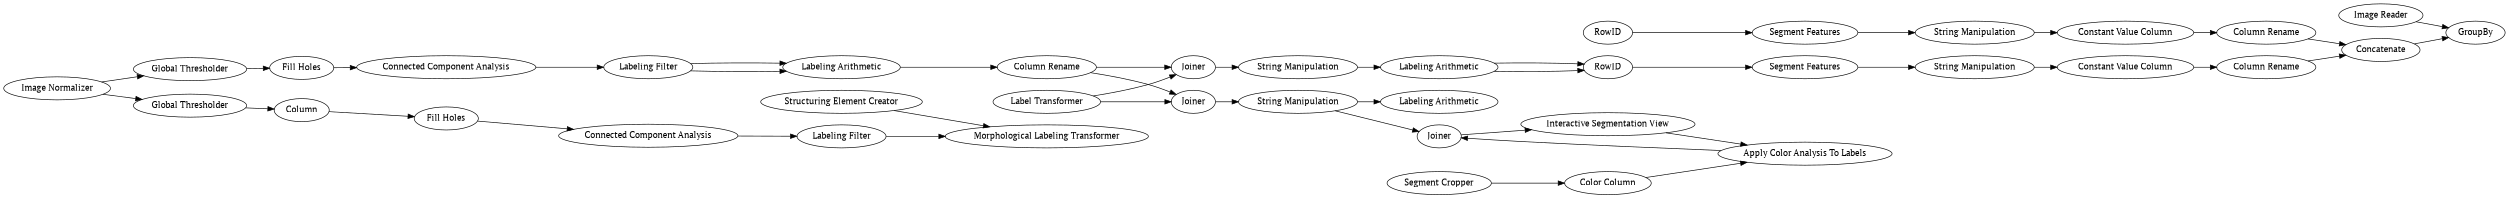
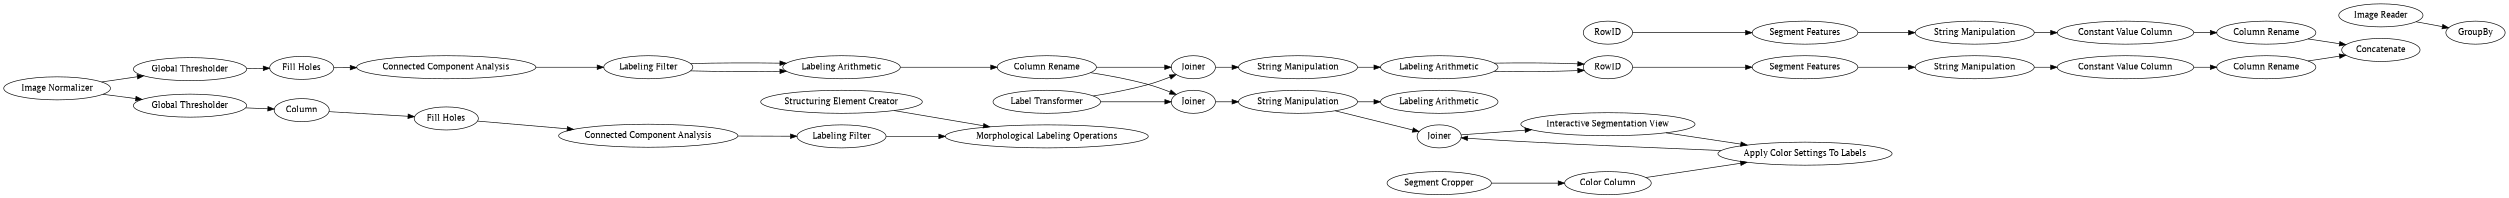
edge "Concatenate" -> "GroupBy": removed
node "Morphological Labeling Transformer": label "Morphological Labeling Transformer" -> "Morphological Labeling Operations"
node "Apply Color Analysis To Labels": label "Apply Color Analysis To Labels" -> "Apply Color Settings To Labels"
